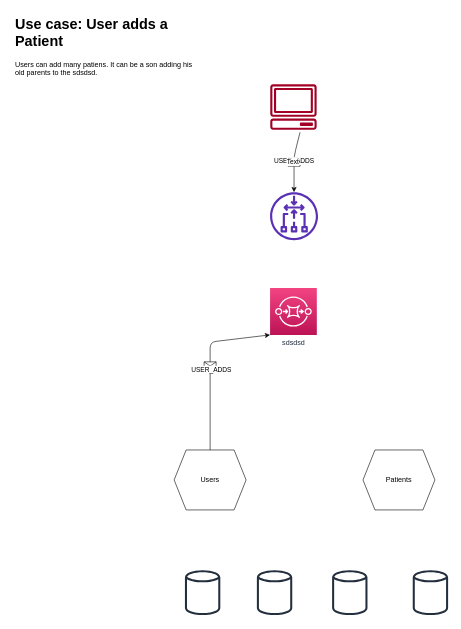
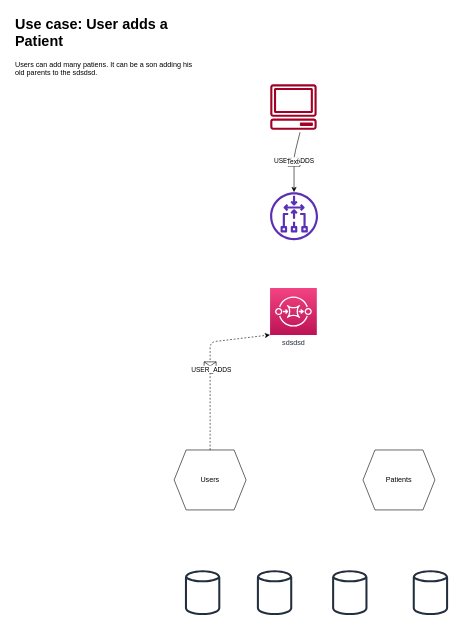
edge "Users" -> "sdsdsd": style solid -> dashed
